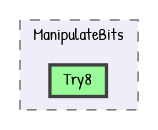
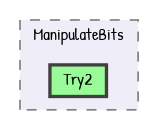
node "Try8": label "Try8" -> "Try2"
